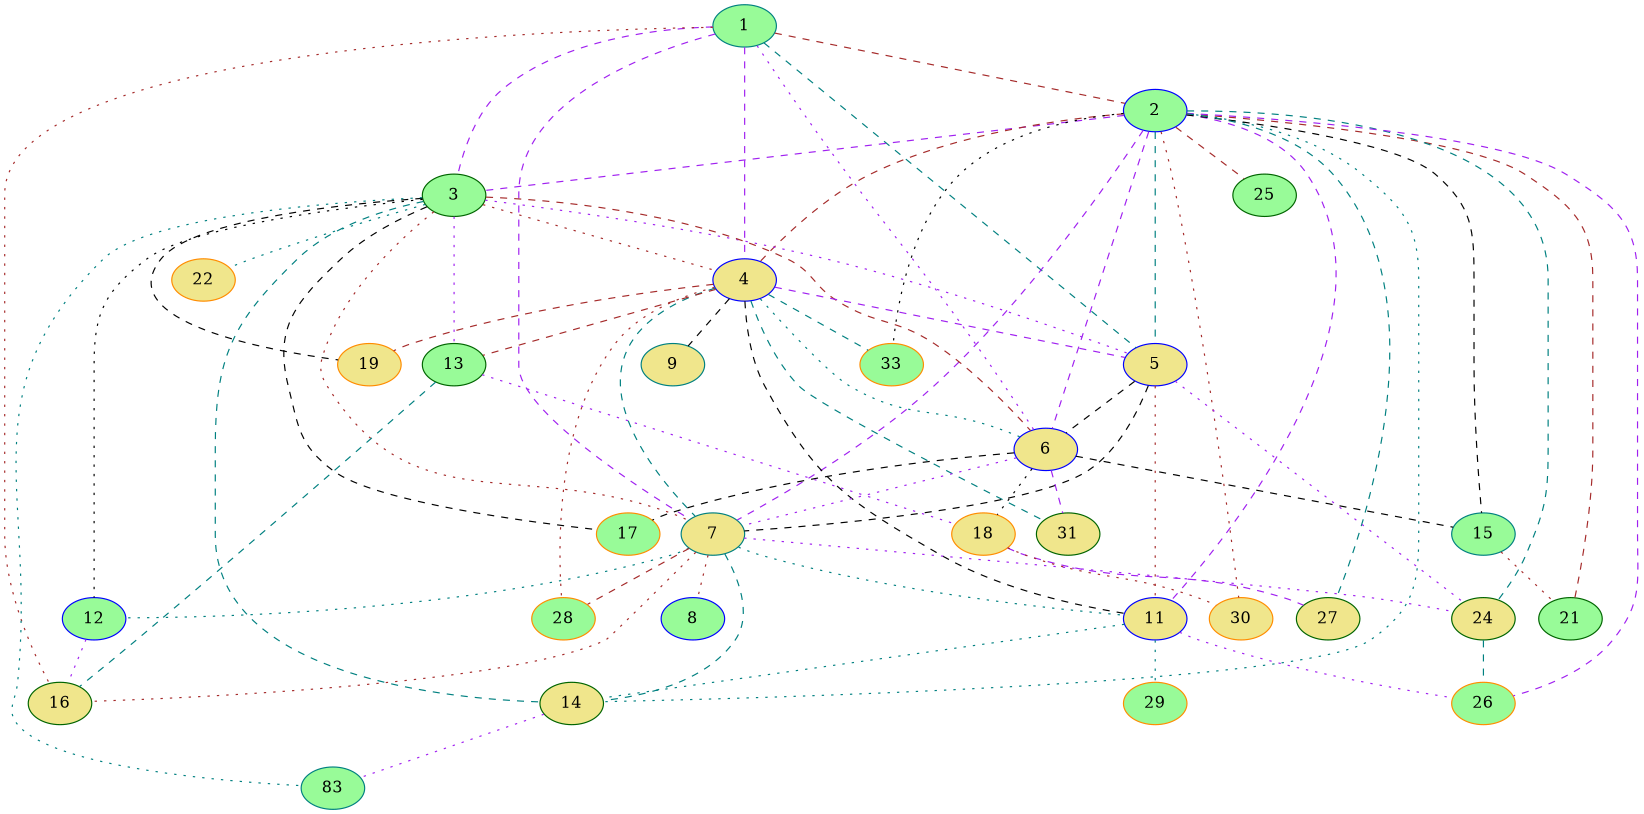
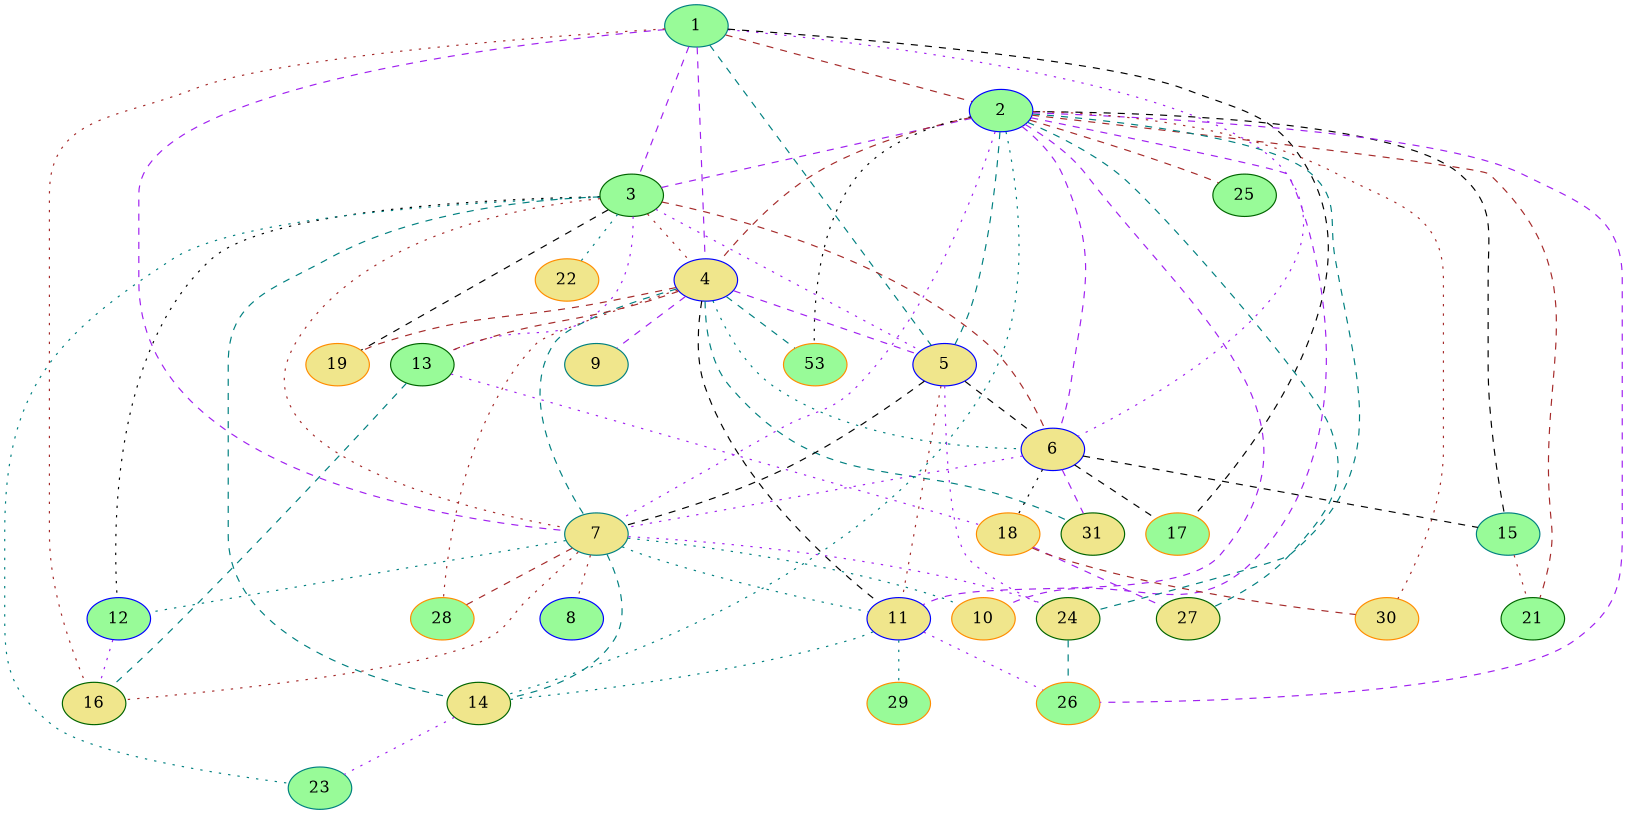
edge "4" -- "9": color black -> purple
edge "2" -- "7": style dashed -> dotted
node "33": label "33" -> "53"
edge "3" -- "17": now "1" -- "17"
edge "18" -- "30": style dotted -> dashed
node "10": added
node "83": label "83" -> "23"
